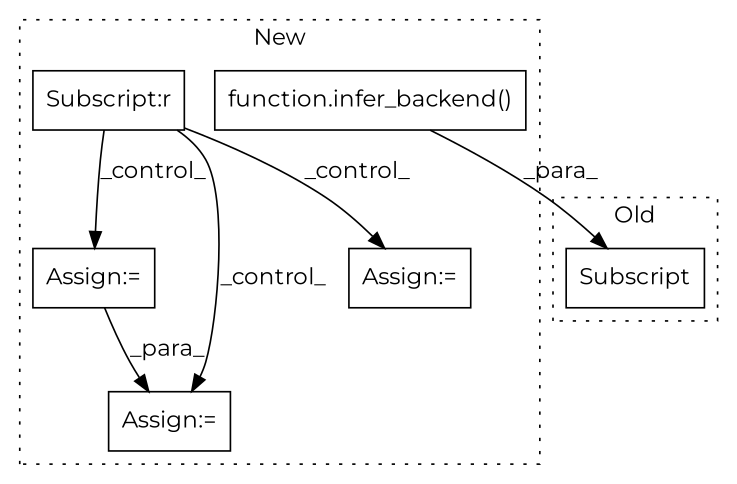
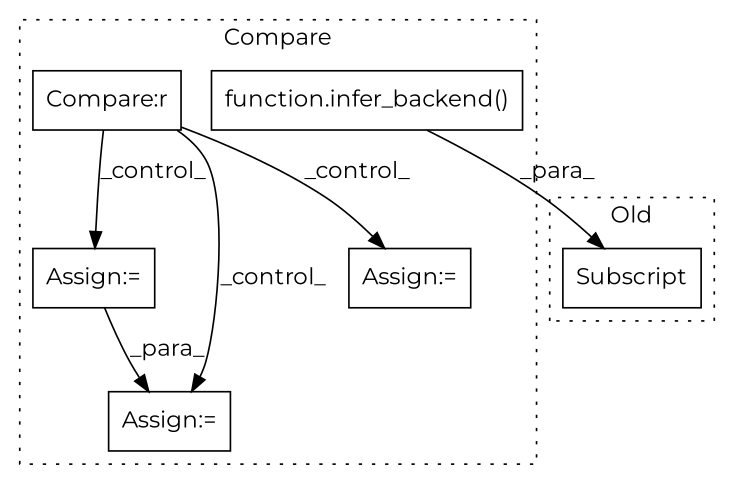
cluster "New": label "New" -> "Compare"
node "Subscript:r": label "Subscript:r" -> "Compare:r"
